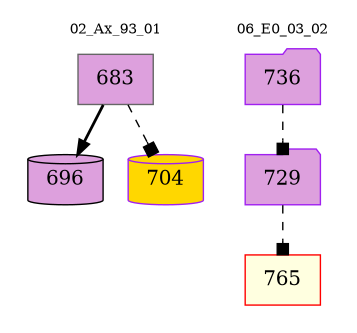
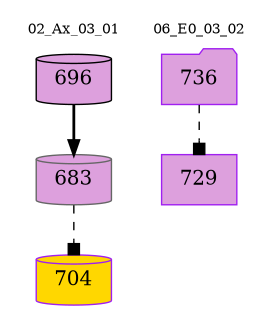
cluster "02_Ax_93_01": label "02_Ax_93_01" -> "02_Ax_03_01"
node "683": shape box -> cylinder
edge "683" -> "696": reversed
node "729": shape folder -> box
node "765": removed
